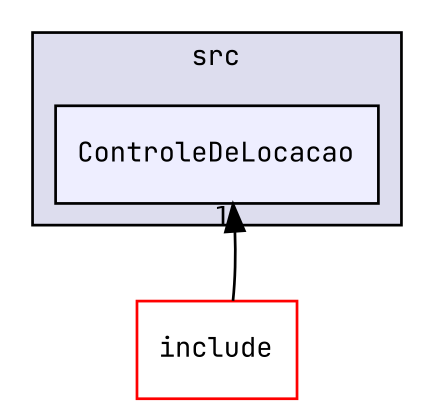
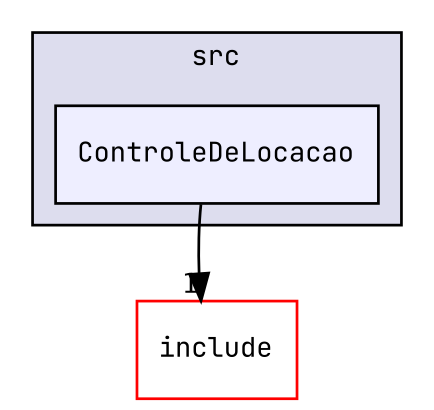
edge "include" -> "ControleDeLocacao": reversed
